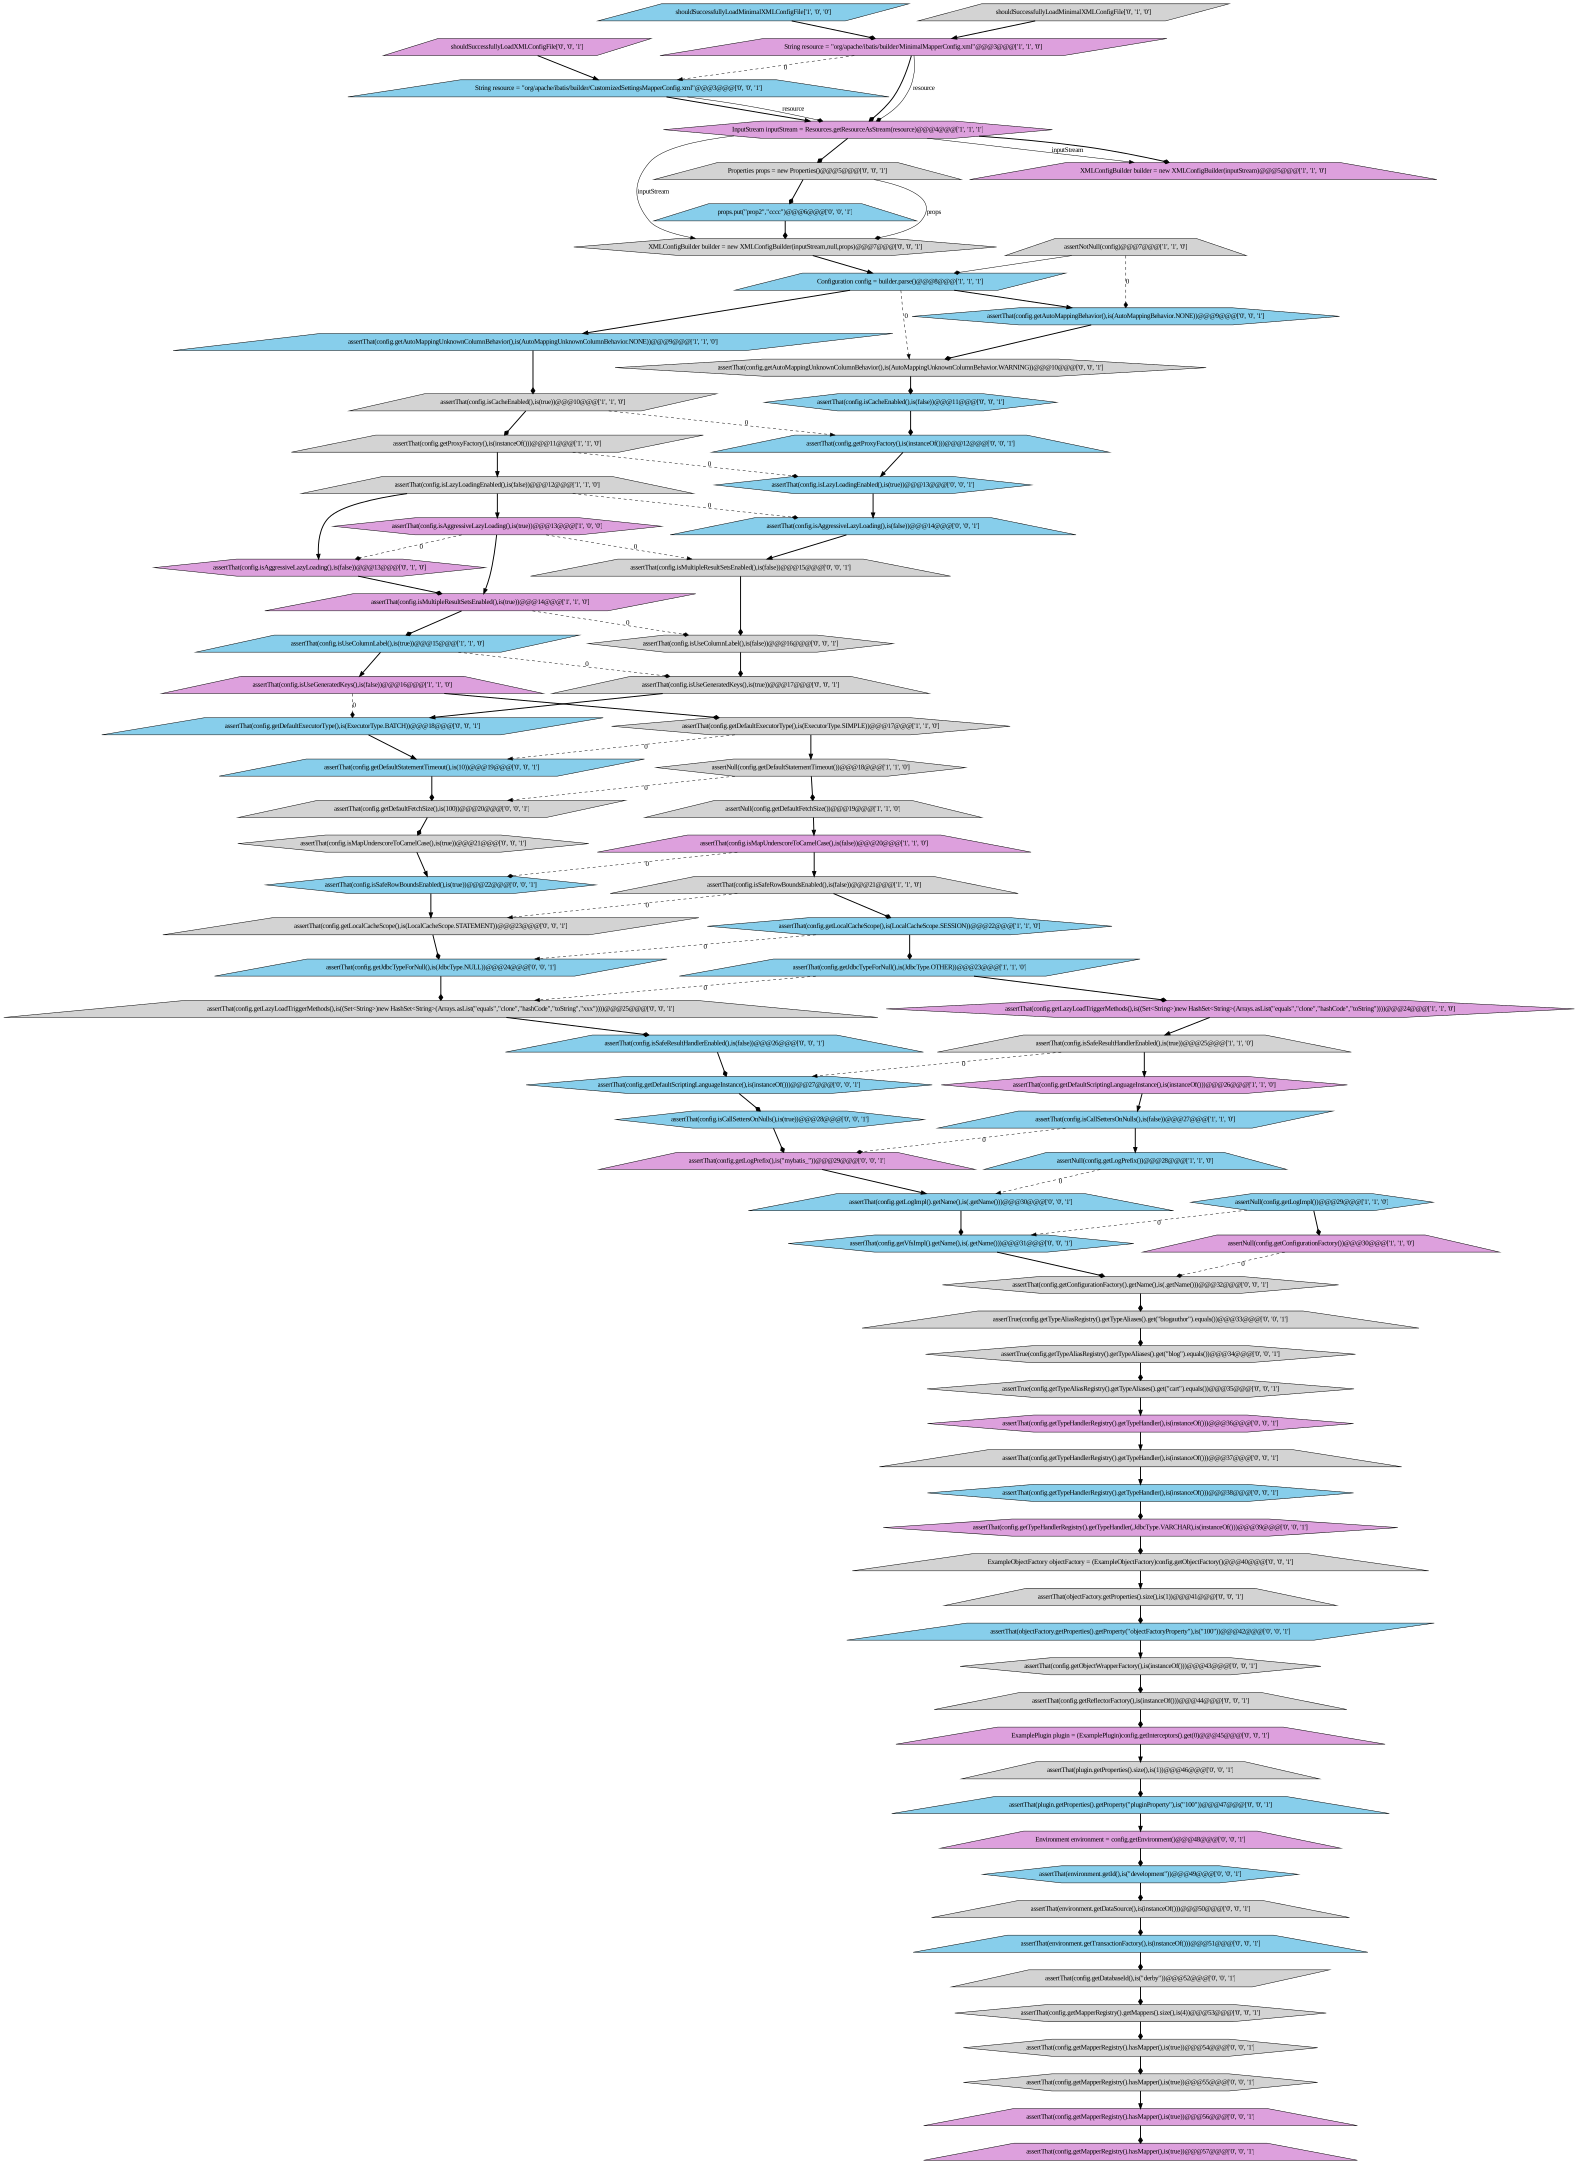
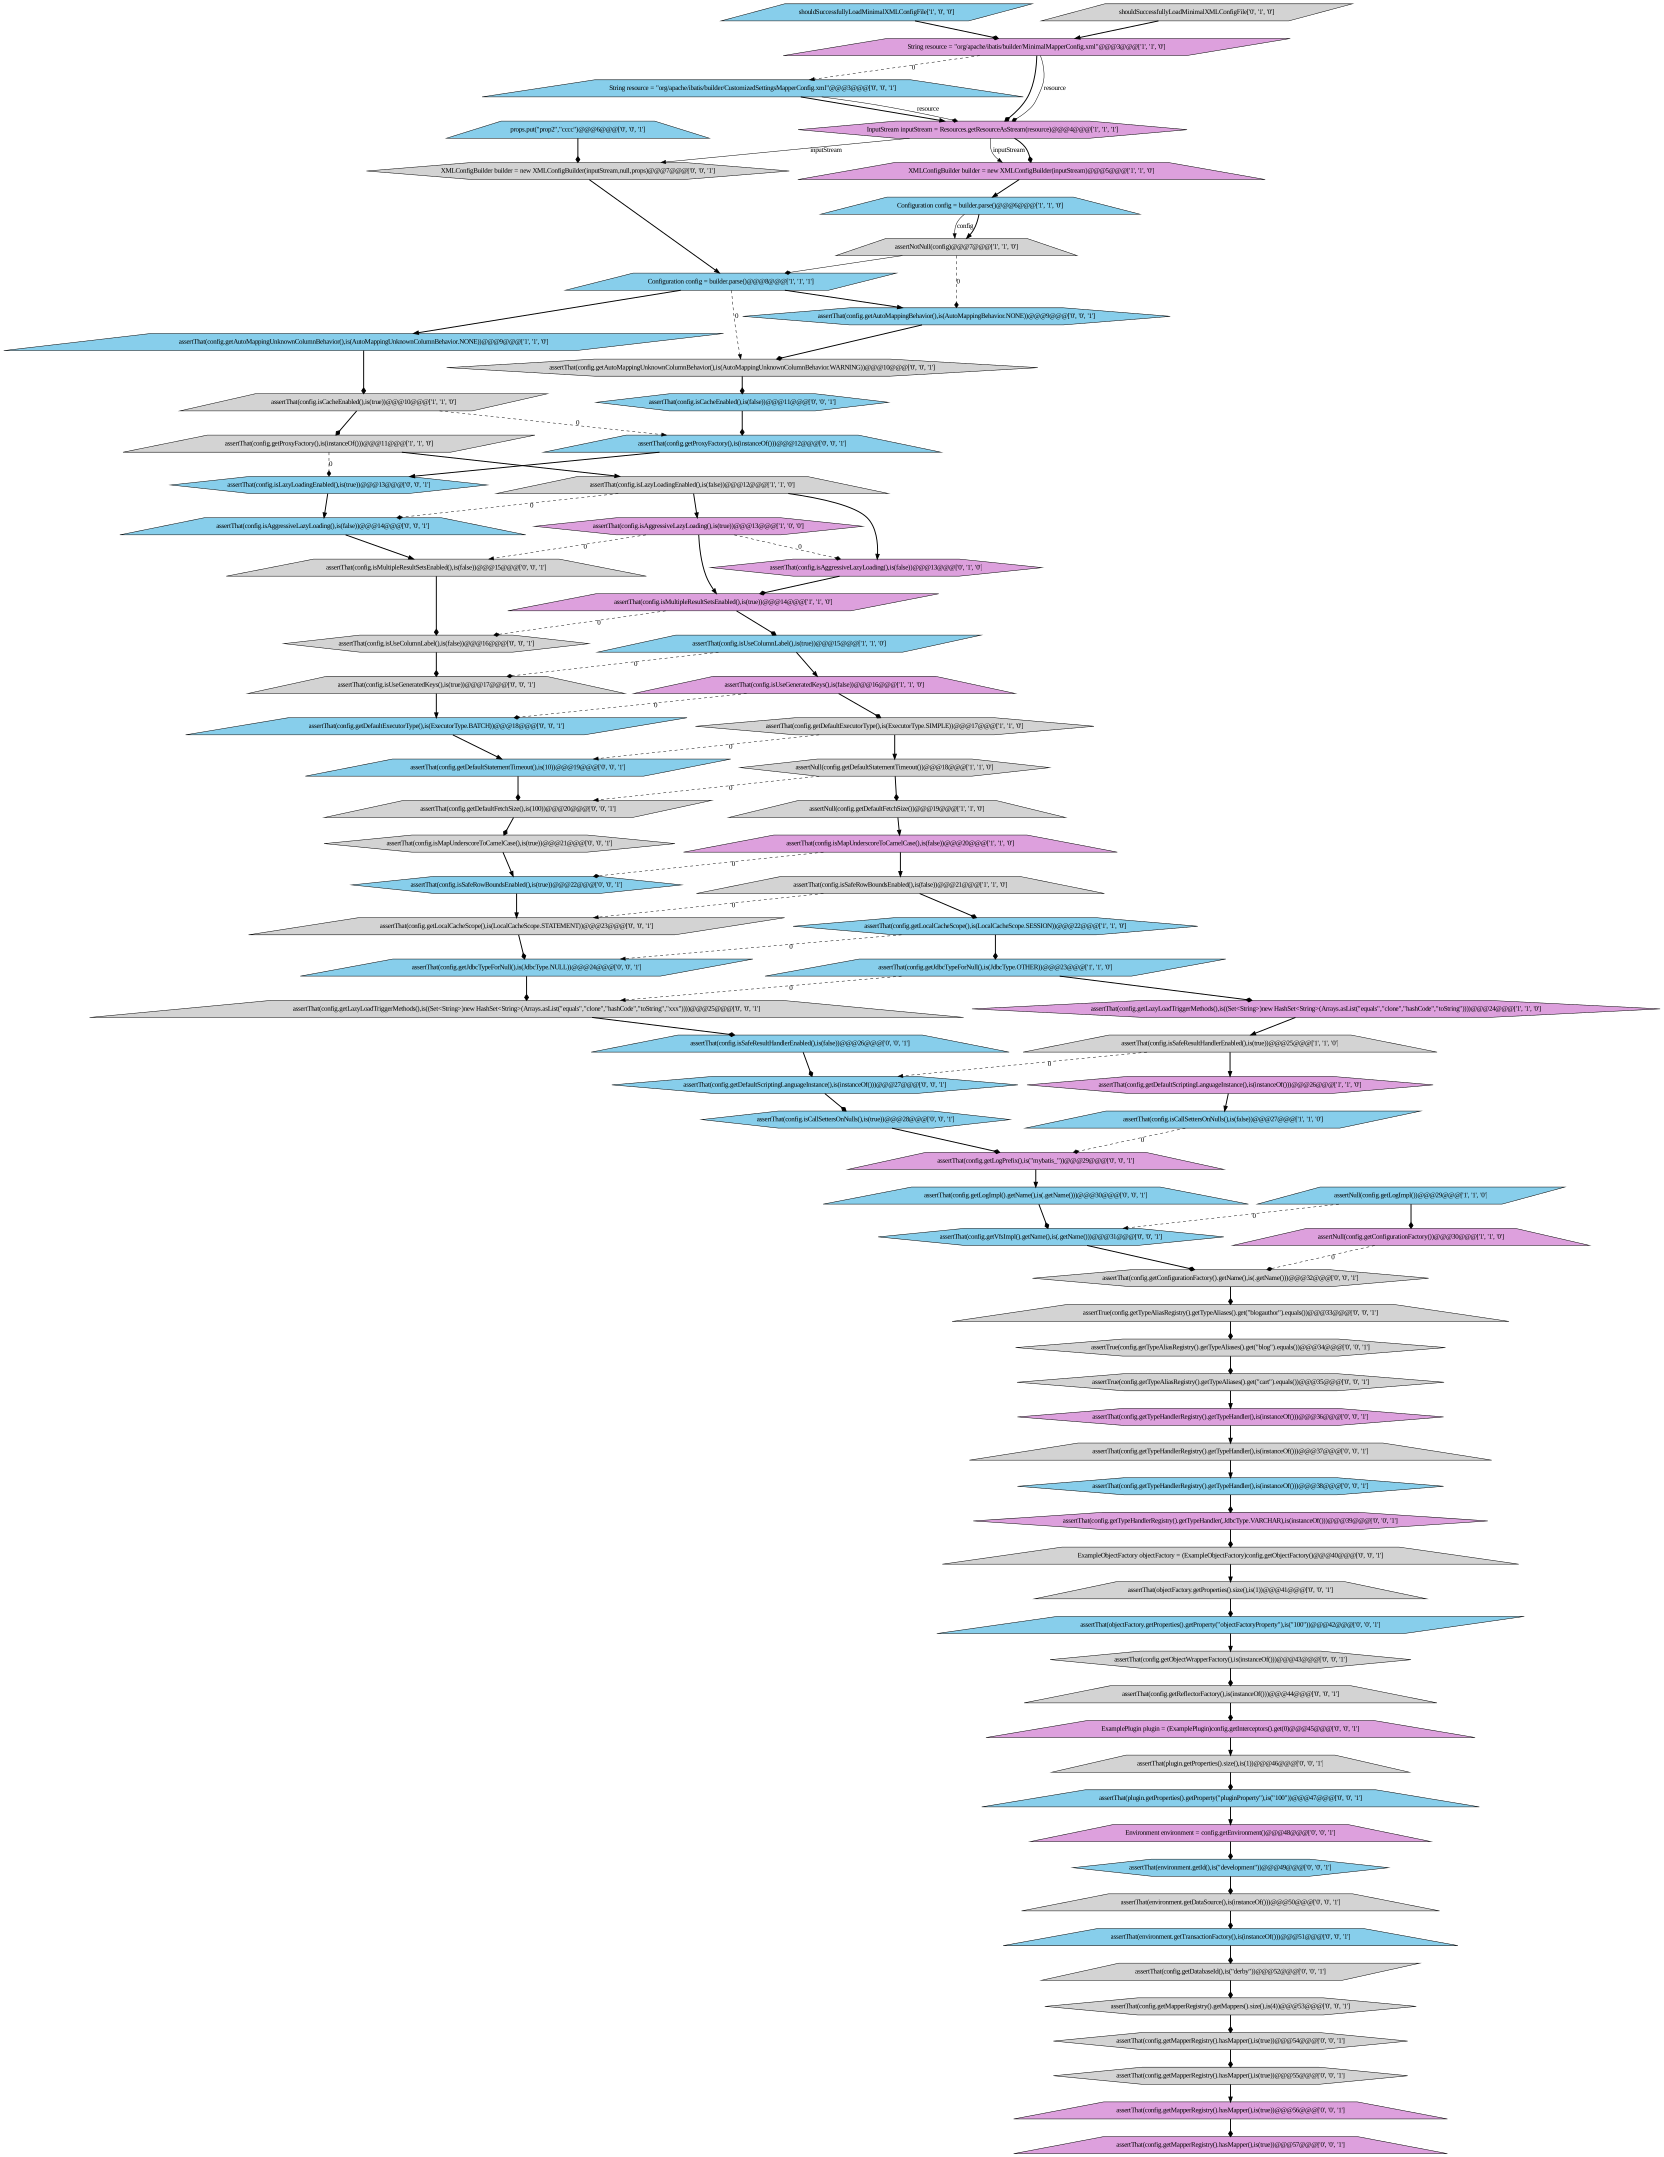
node "shouldSuccessfullyLoadXMLConfigFile['0', '0', '1']": removed
node "Properties props = new Properties()@@@5@@@['0', '0', '1']": removed
node "Configuration config = builder.parse()@@@6@@@['1', '1', '0']": added
node "assertNull(config.getLogPrefix())@@@28@@@['1', '1', '0']": removed
node "assertNull(config.getLogImpl())@@@29@@@['1', '1', '0']": shape hexagon -> parallelogram
